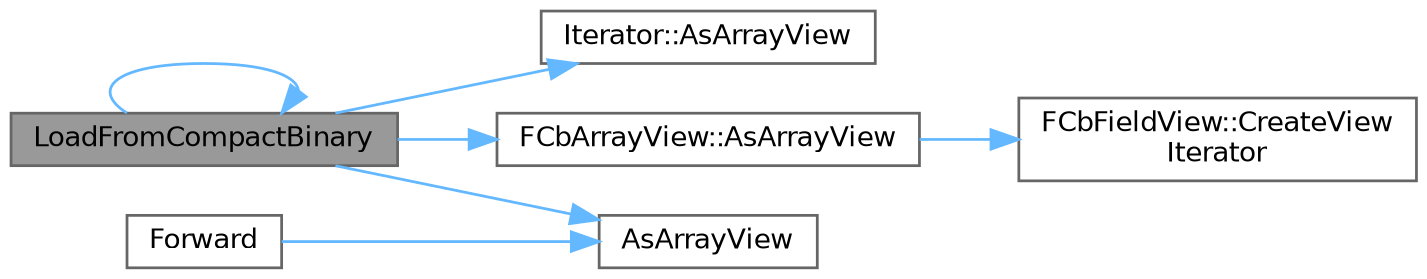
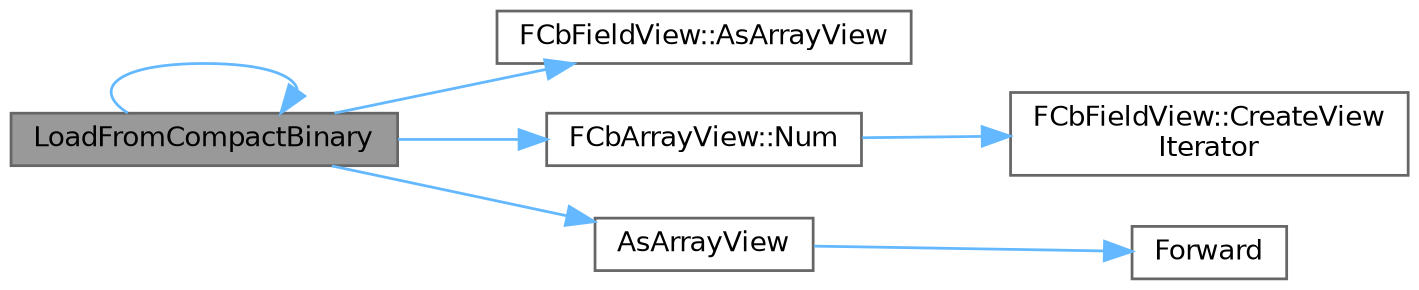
node "Iterator::AsArrayView": label "Iterator::AsArrayView" -> "FCbFieldView::AsArrayView"
node "FCbArrayView::AsArrayView": label "FCbArrayView::AsArrayView" -> "FCbArrayView::Num"
edge "Forward" -> "AsArrayView": reversed
